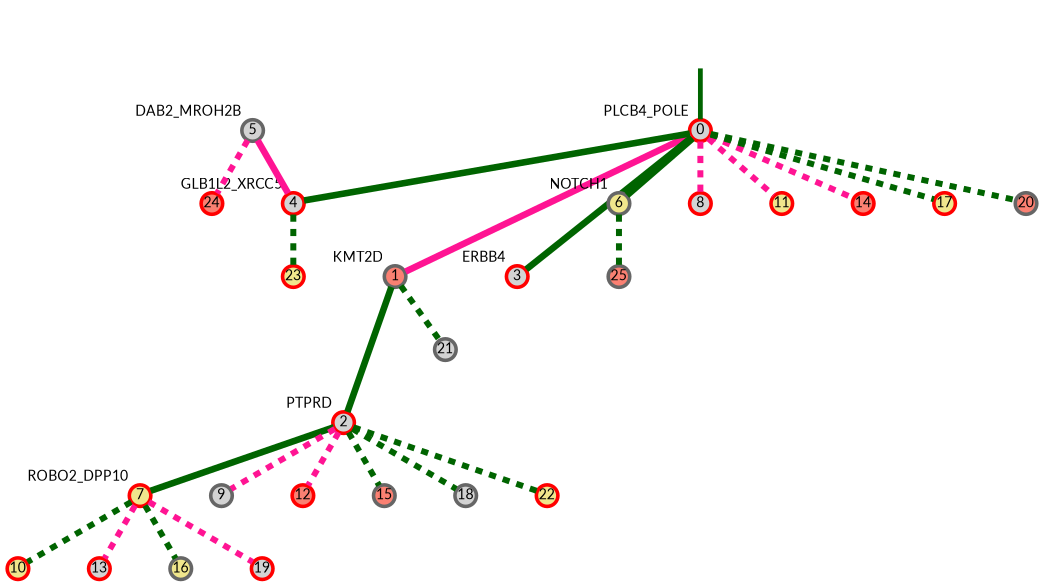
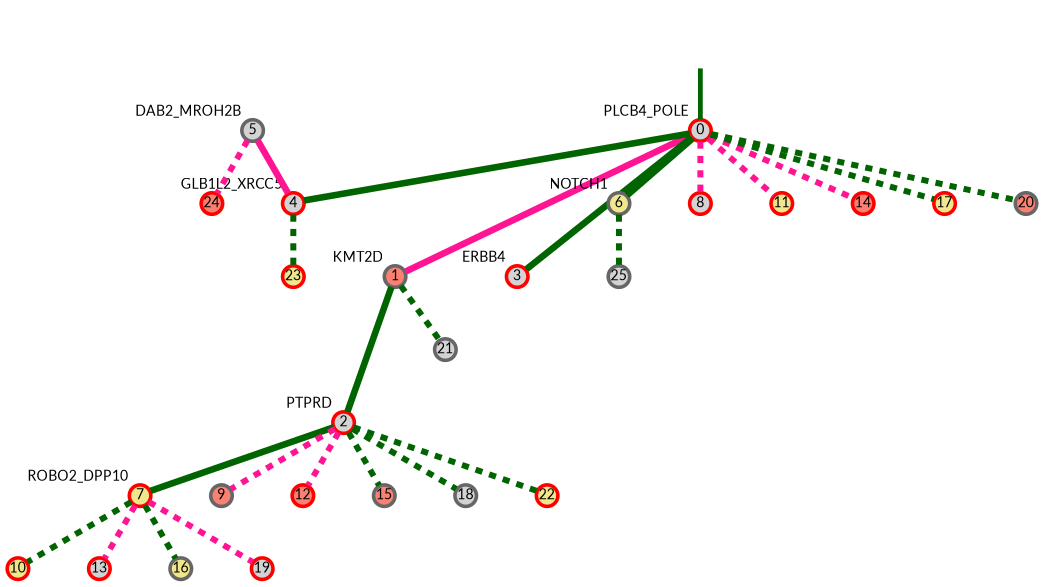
node "25": fillcolor salmon -> lightgrey
node "9": fillcolor lightgrey -> salmon
